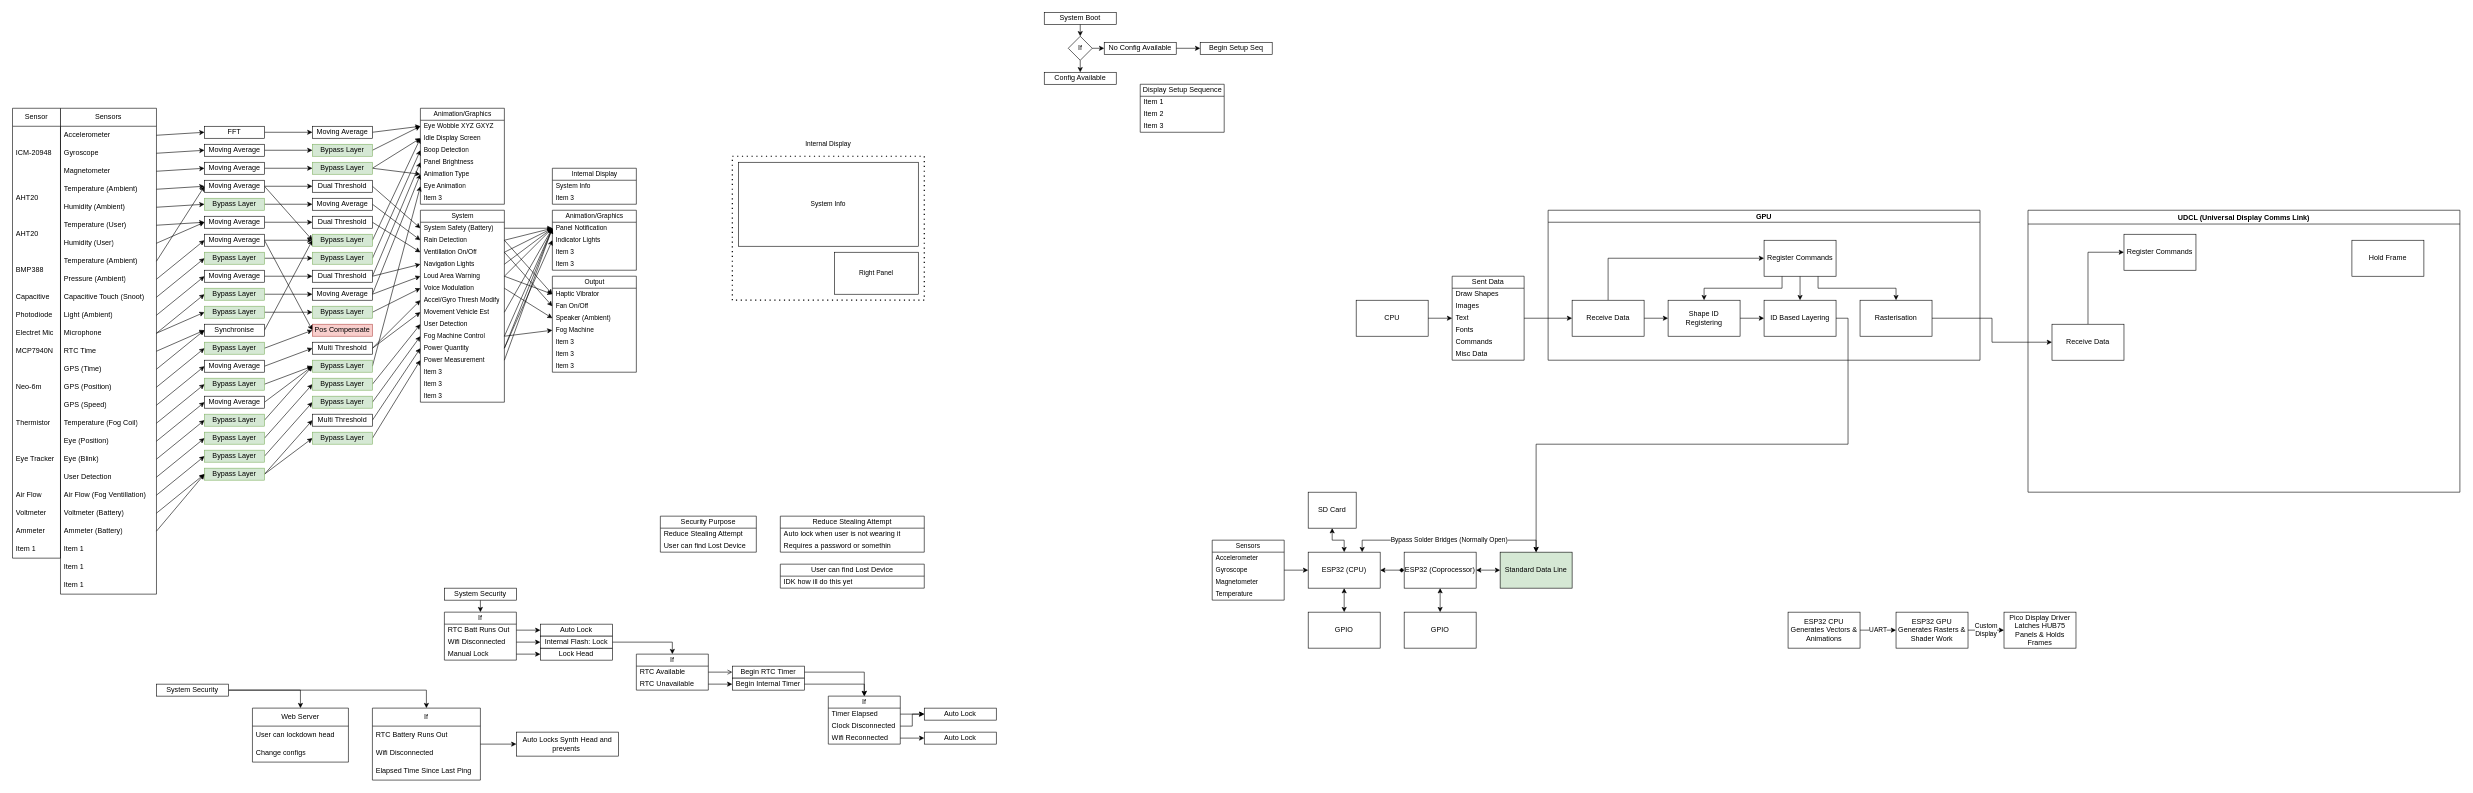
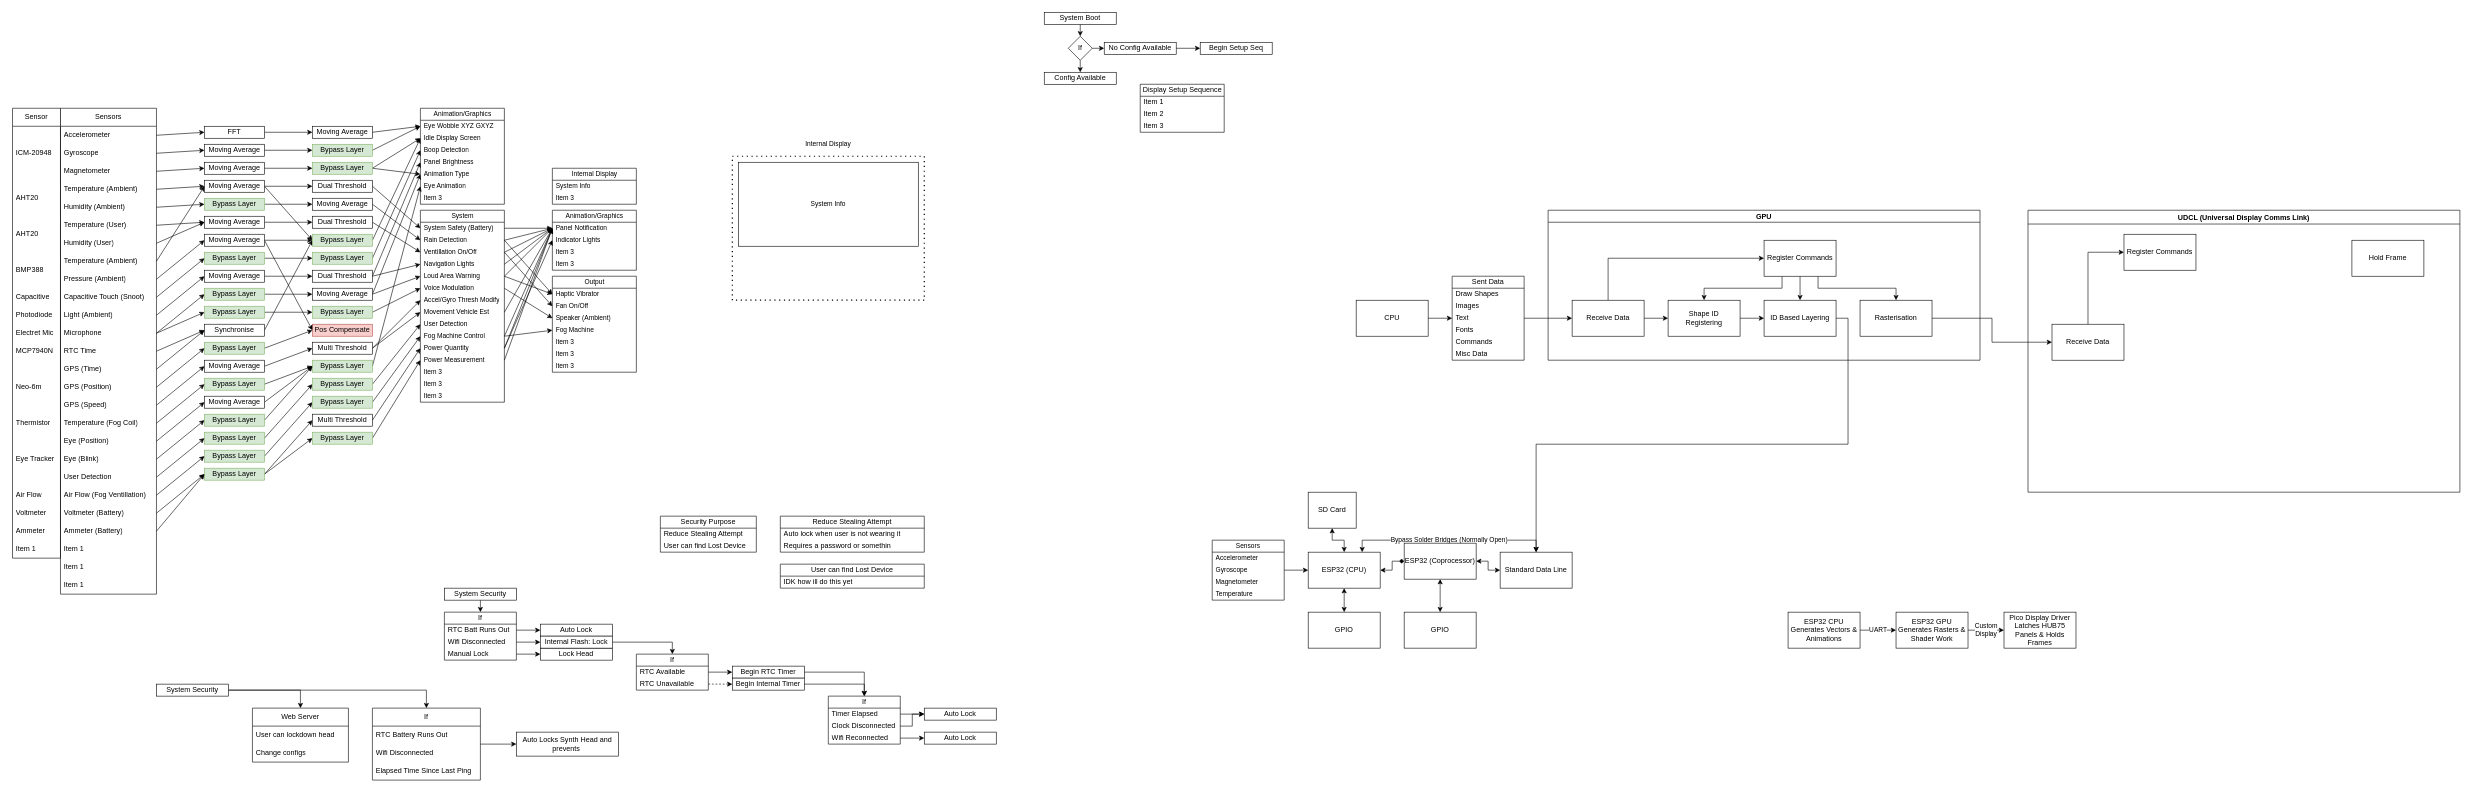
node "Right Panel": removed
node "ESP32 (Coprocessor)": moved (1440, 570) -> (1440, 561)
node "Standard Data Line": fillcolor #d5e8d4 -> #ffffff
edge "RTC Available" -> "Begin RTC Timer": arrowhead open -> classic
edge "RTC Unavailable" -> "Begin Internal Timer": style solid -> dashed
